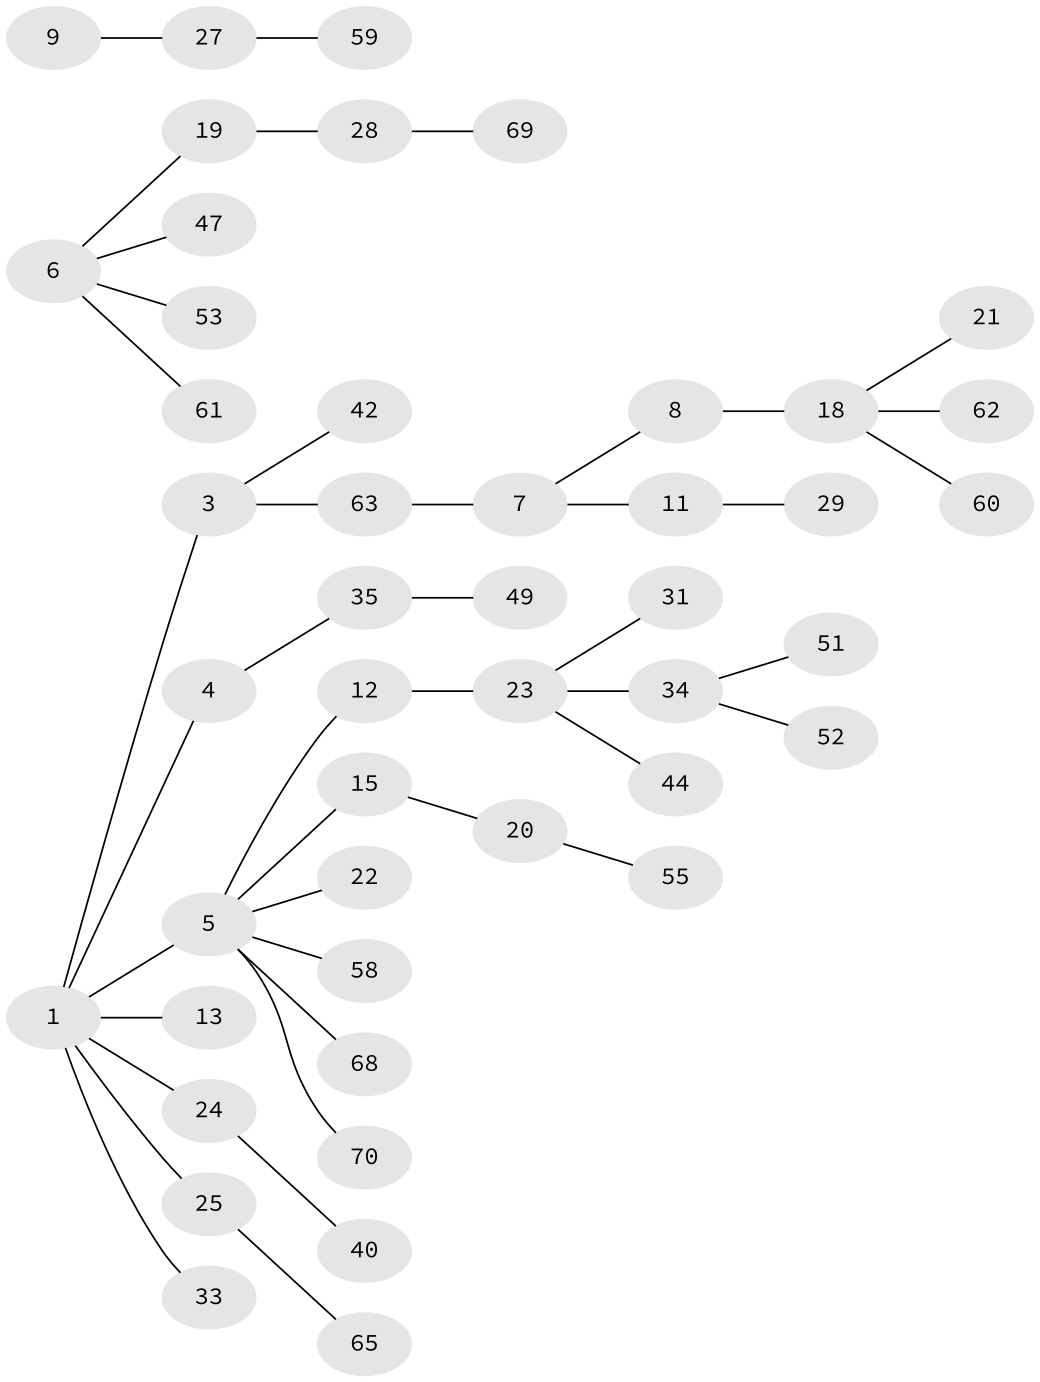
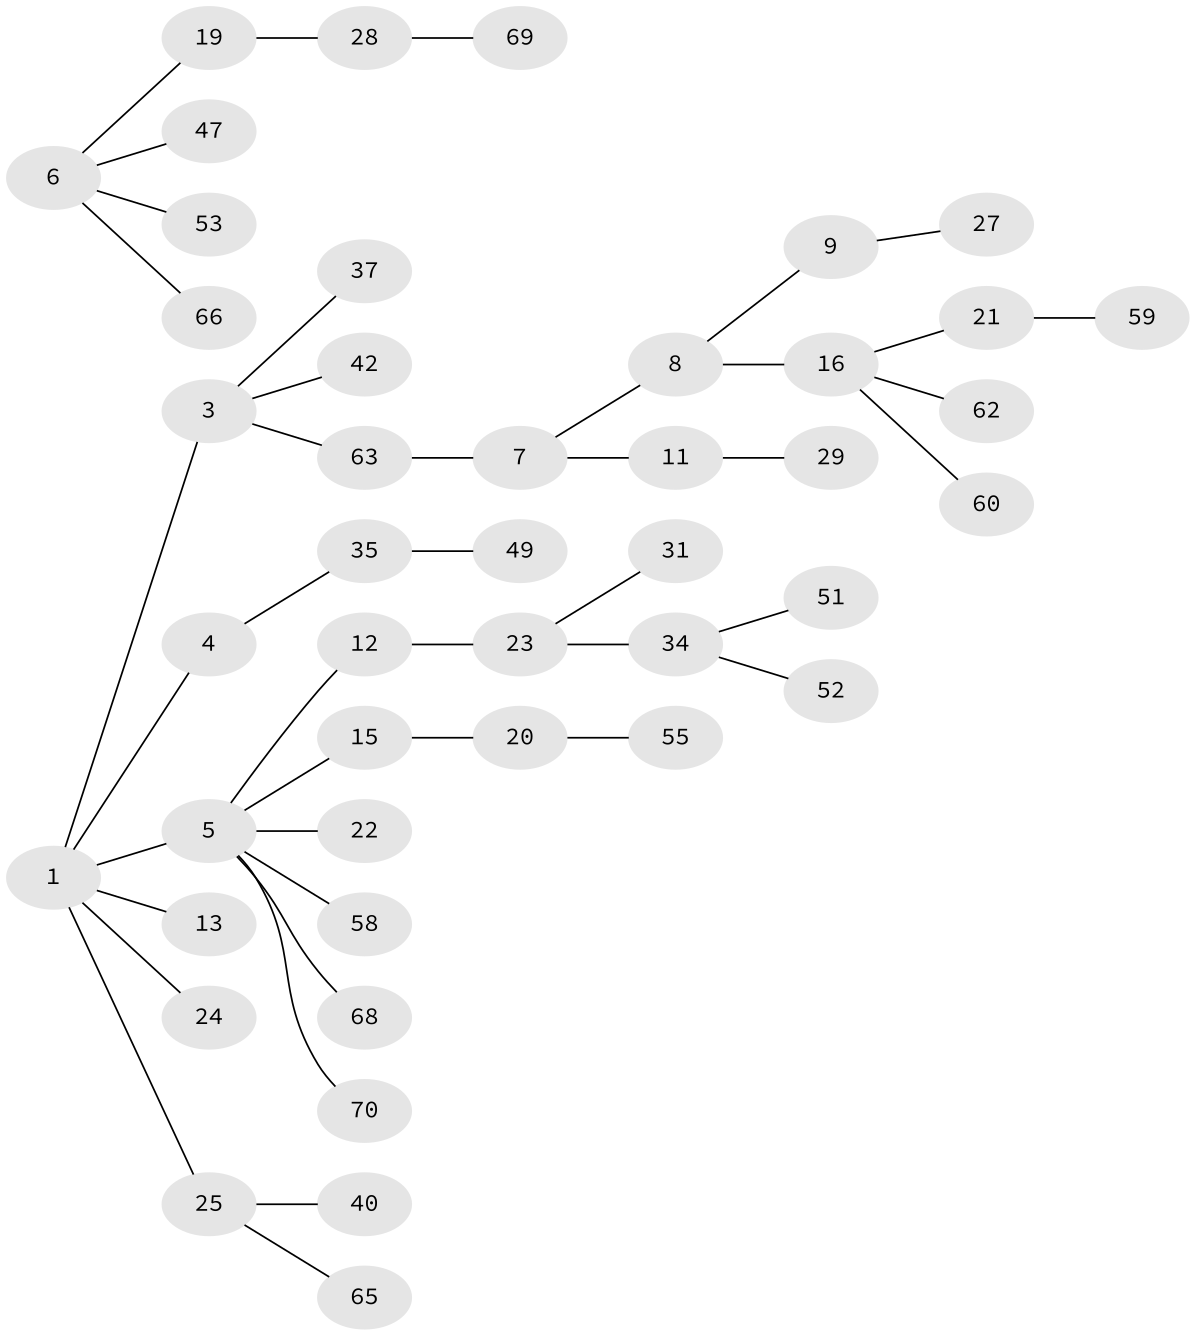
edge "27" -- "59": now "21" -- "59"
node "37": added
edge "9" -- "8": added
node "61": label "61" -> "66"
node "18": label "18" -> "16"
node "44": removed
edge "24" -- "40": now "25" -- "40"
node "33": removed
